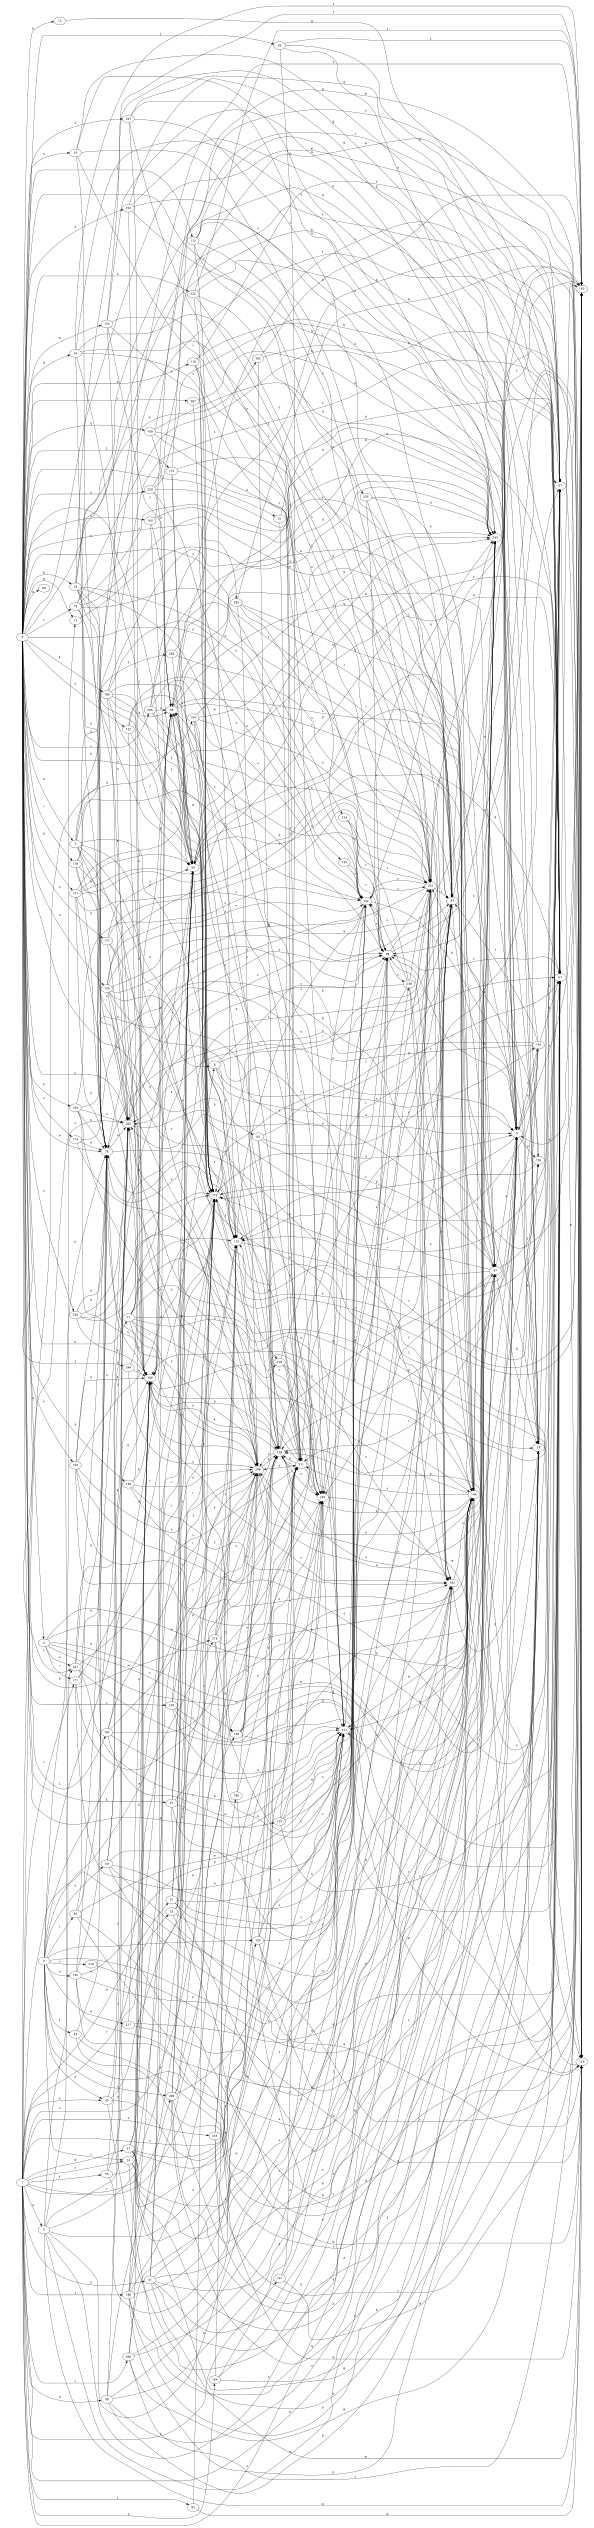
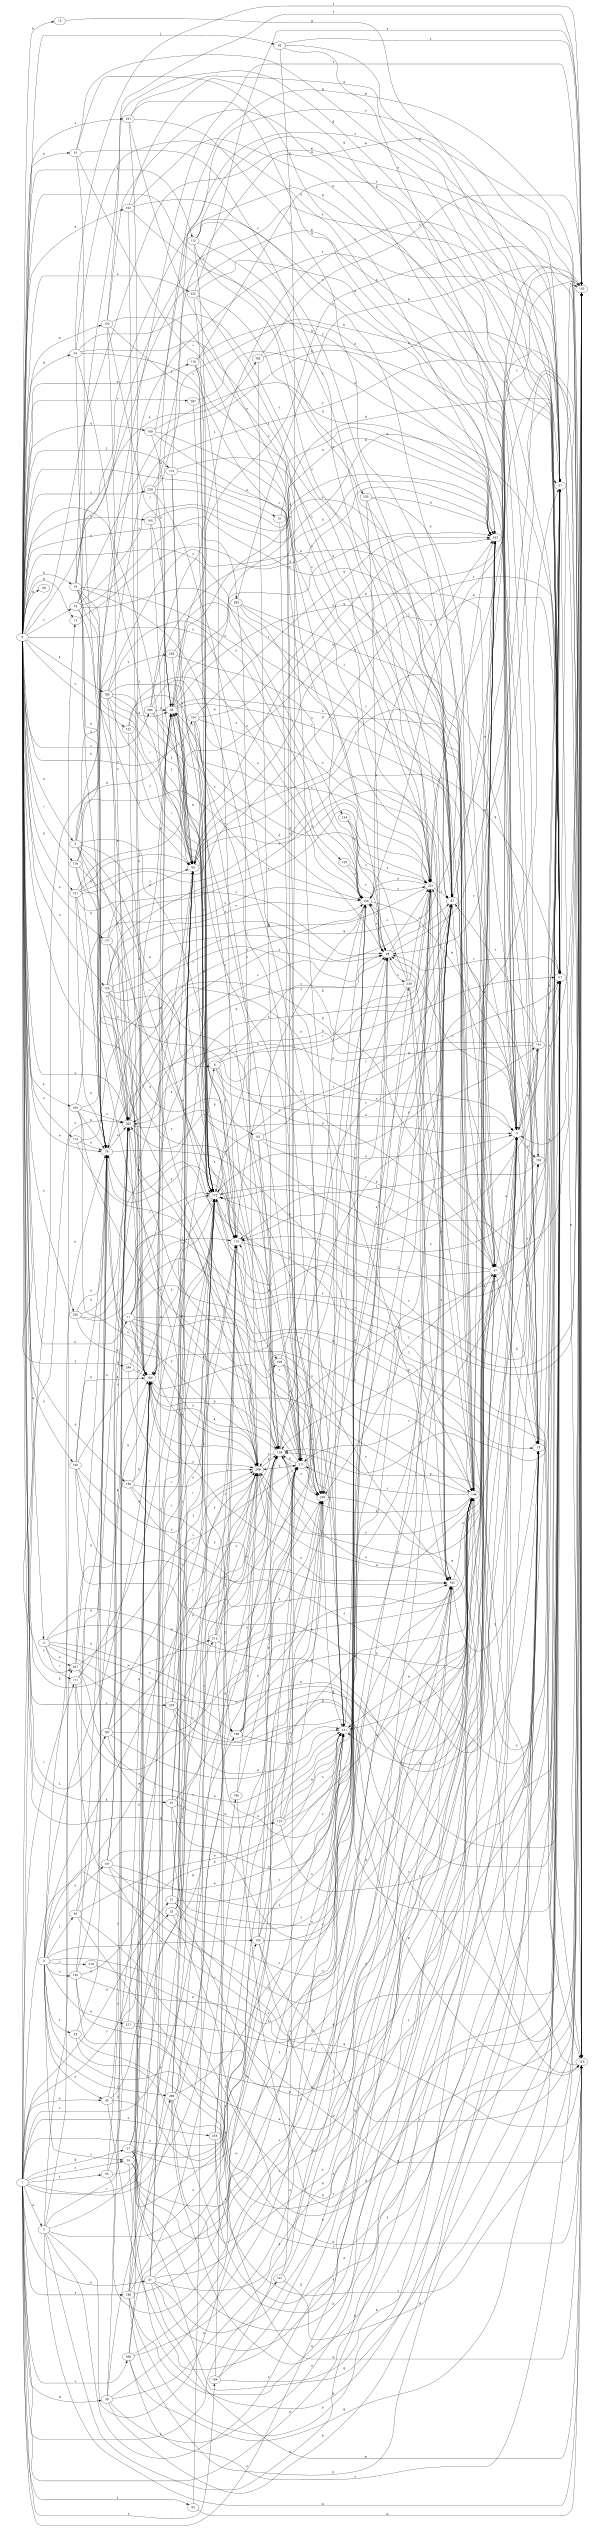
edge "216" -> "28": removed, label "c"
